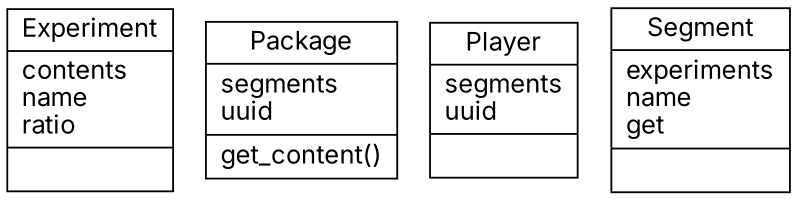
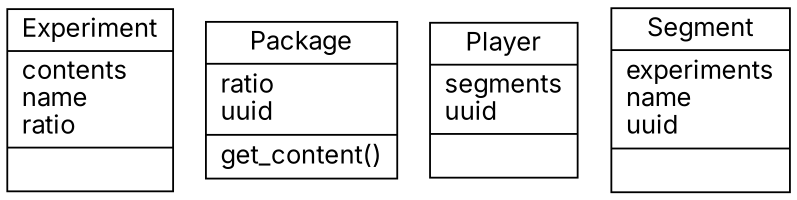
node "Package": text "segments" -> "ratio"
node "Segment": text "get" -> "uuid"
